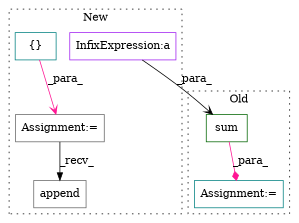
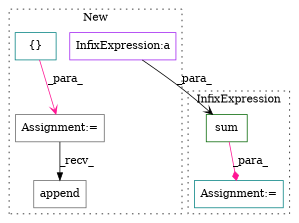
cluster "Old": label "Old" -> "InfixExpression"
